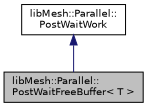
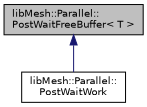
edge "libMesh::Parallel:: PostWaitFreeBuffer< T >" -> "libMesh::Parallel:: PostWaitWork": reversed
